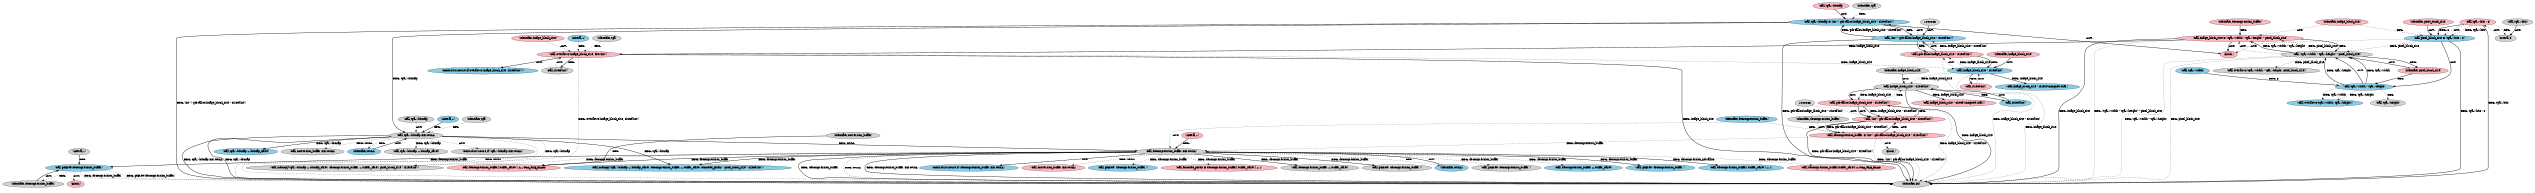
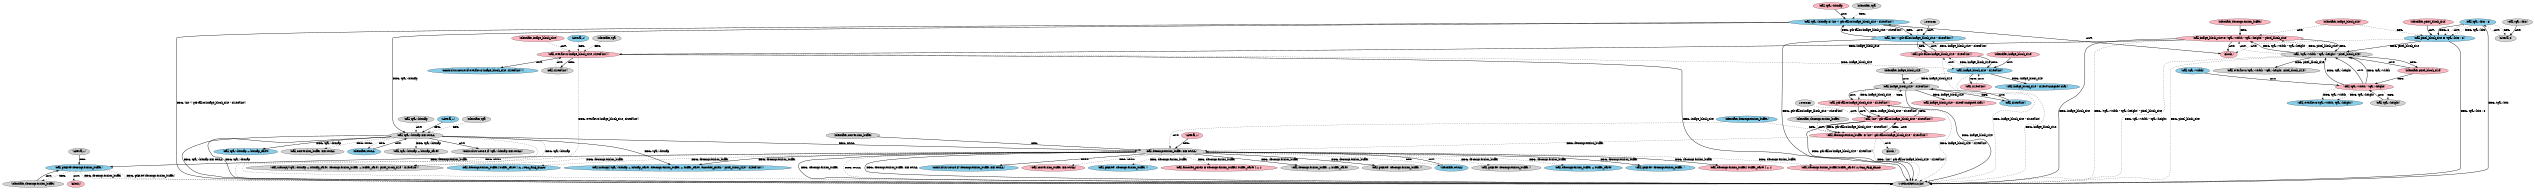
node "(Call,tga->bits / 8)": fillcolor lightpink -> skyblue
edge "(Call,pixel_block_size = (tga->bits / 8))" -> "(Call,(tga->width * tga->height) * pixel_block_size)": style dashed -> bold
node "(Call,overflow2(image_block_size, bits(int)))": label "(Call,overflow2(image_block_size, bits(int)))" -> "(Call,overflow2(image_block_size, sizeof(int)))"
edge "(Call,(tga->width * tga->height) * pixel_block_size)" -> "(Call,overflow2(tga->width * tga->height, pixel_block_size))": style dashed -> bold
edge "(Call,tga->width)" -> "(Call,tga->width * tga->height)": label "DDG: 8" -> "AST: "
edge "(Call,pixel_block_size = (tga->bits / 8))" -> "(Call,tga->width * tga->height)": now "(Call,tga->height)" -> "(Call,tga->width * tga->height)"
node "(Call,tga->width * tga->height)": fillcolor skyblue -> lightpink
edge "(Identifier,conversion_buffer)" -> "(Call,decompression_buffer[ buffer_caret ] & ~TGA_RLE_FLAG)": now "(Identifier,conversion_buffer)" -> "(Call,decompression_buffer == NULL)"
edge "(Call,tga->bitmap == NULL)" -> "(ControlStructure,if (tga->bitmap == NULL))": style dashed -> bold
edge "(Call,decompression_buffer == NULL)" -> "(Call,decompression_buffer[ buffer_caret ] & ~TGA_RLE_FLAG)": style bold -> dashed
edge "(Call,decompression_buffer == NULL)" -> "(ControlStructure,if (decompression_buffer == NULL))": label "AST: " -> "NULL: "
edge "(Call,decompression_buffer == NULL)" -> "(Call,decompression_buffer[ buffer_caret ] + 1)": label "DDG: decompression_gdMalloc" -> "DDG: decompression_buffer"
node "(Call,decompression_buffer[ buffer_caret ] & ~TGA_RLE_FLAG)": fillcolor lightpink -> skyblue
node "(Call,decompression_buffer[ buffer_caret ] + 1)": fillcolor skyblue -> lightpink
node "(Identifier,int)": label "(Identifier,int)" -> "(MethodReturn,int)"
